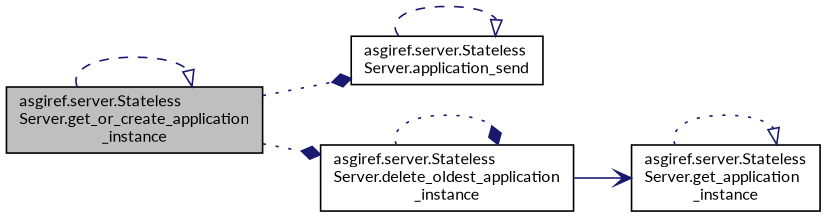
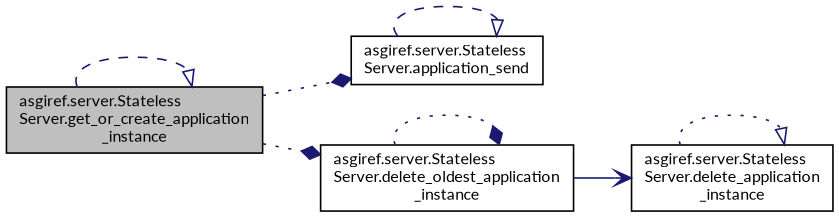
node "asgiref.server.Stateless Server.get_application _instance": label "asgiref.server.Stateless Server.get_application _instance" -> "asgiref.server.Stateless Server.delete_application _instance"
